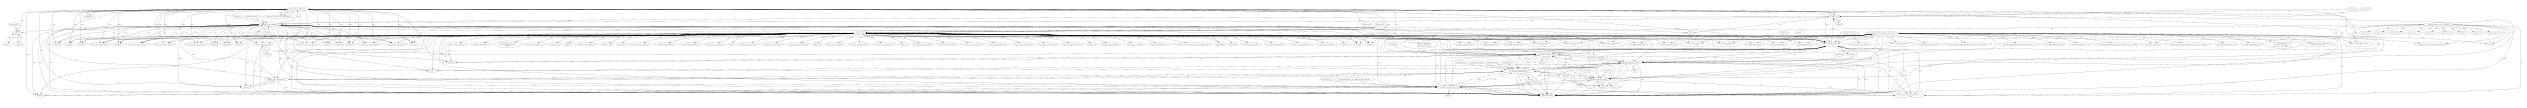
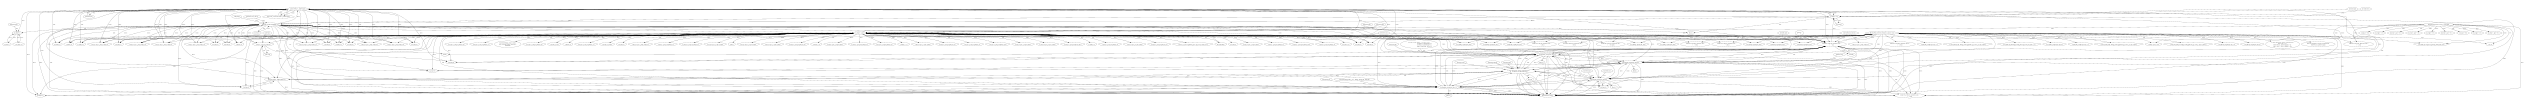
edge "(Call,tptr = pptr)" -> "(Call,ND_TCHECK2(tptr[0], 2))": reversed
node "(Call,sizeof(astostr))": removed
